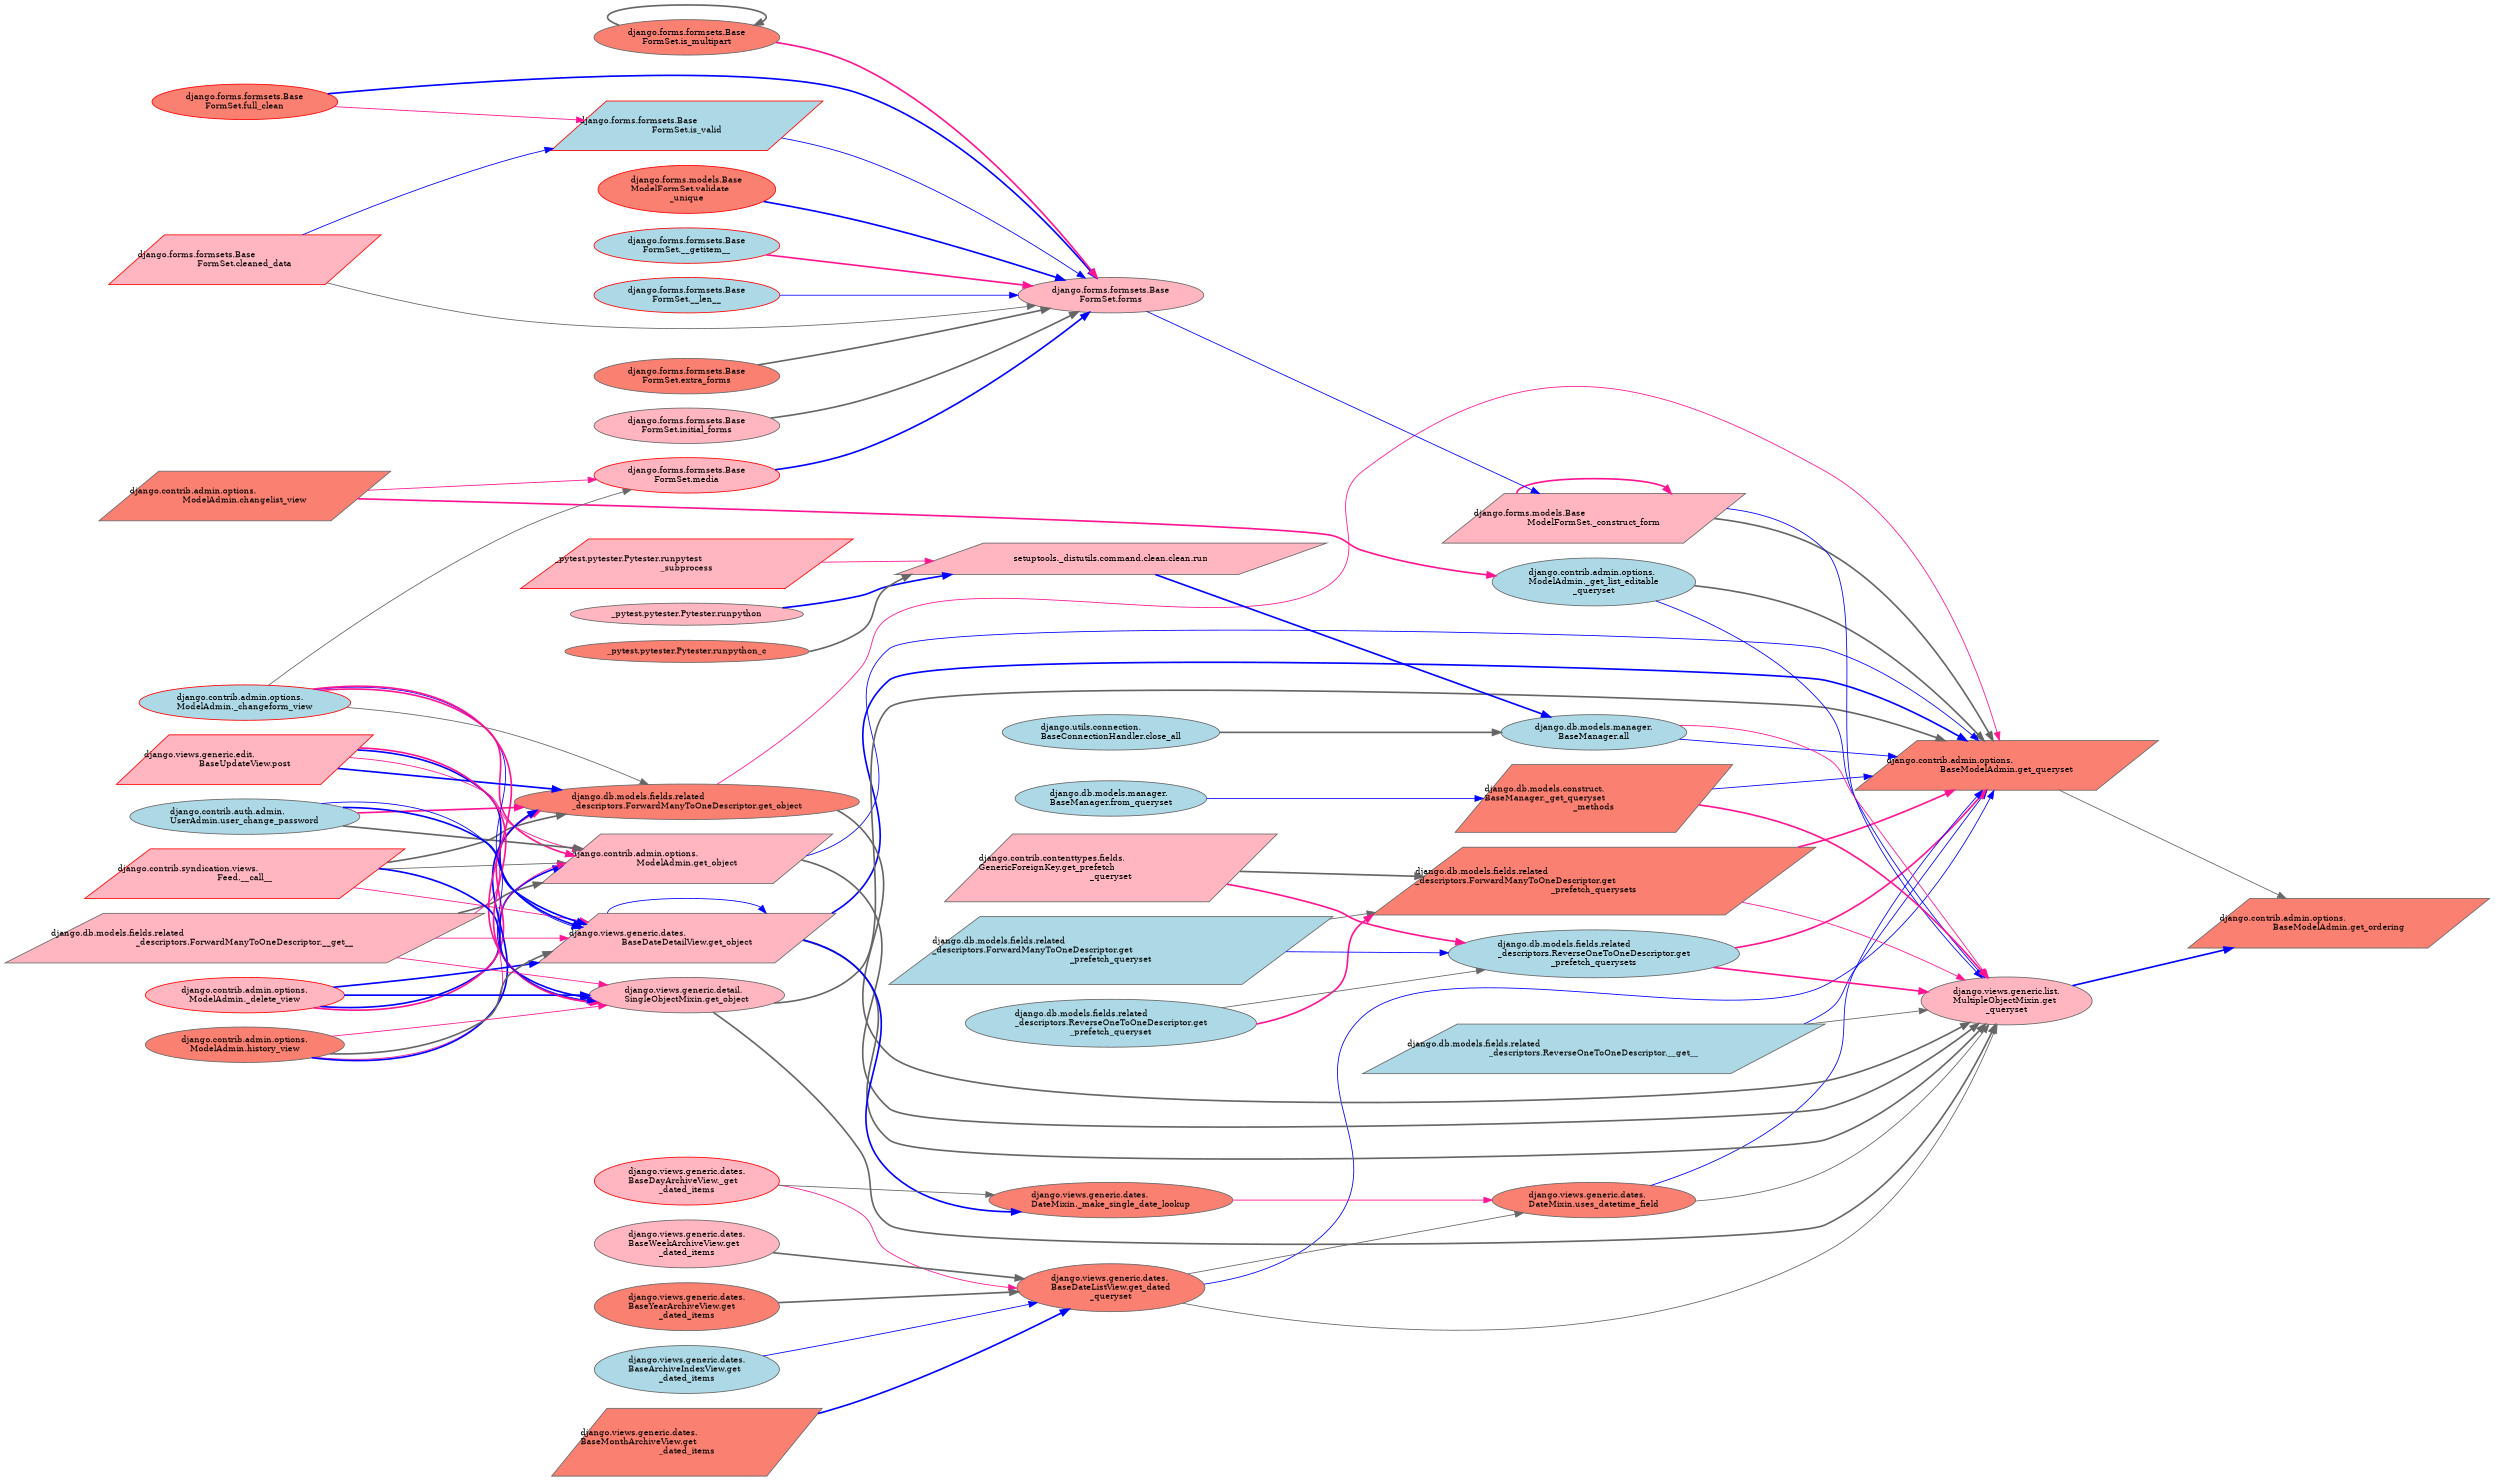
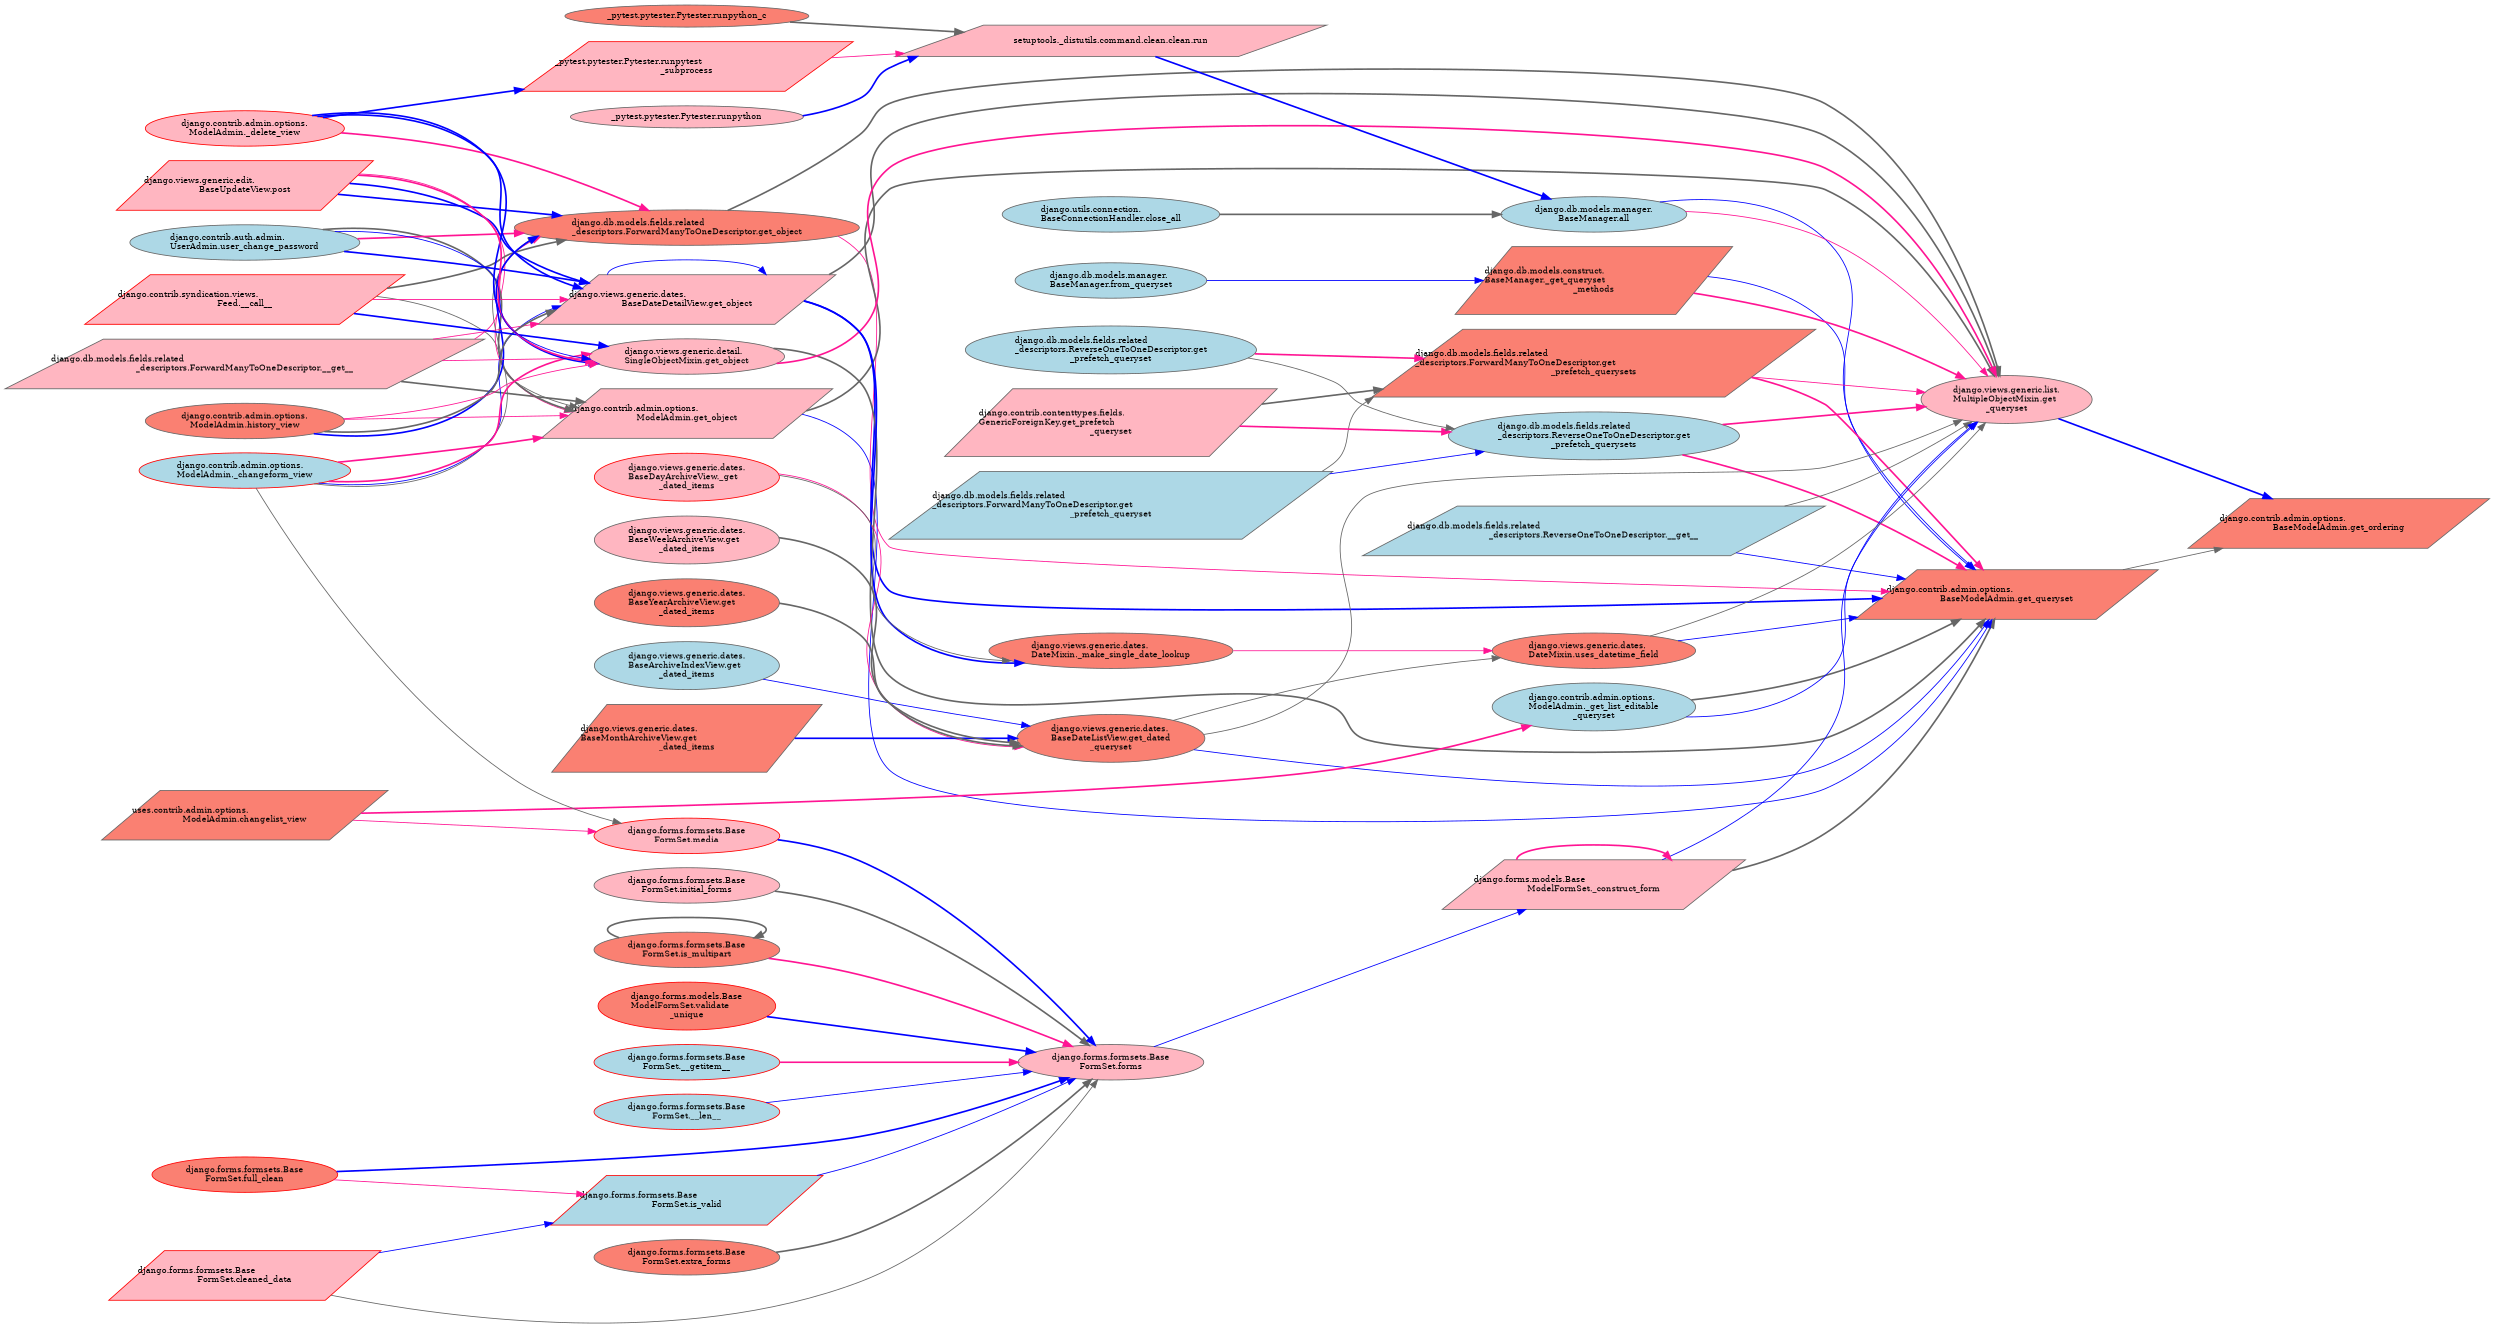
node "django.contrib.admin.options. ModelAdmin.changelist_view": label "django.contrib.admin.options. ModelAdmin.changelist_view" -> "uses.contrib.admin.options. ModelAdmin.changelist_view"
edge "django.contrib.admin.options. ModelAdmin._delete_view" -> "django.contrib.admin.options. ModelAdmin.get_object": now "django.contrib.admin.options. ModelAdmin._delete_view" -> "_pytest.pytester.Pytester.runpytest _subprocess"
edge "django.views.generic.detail. SingleObjectMixin.get_object" -> "django.views.generic.list. MultipleObjectMixin.get _queryset": color gray40 -> deeppink
